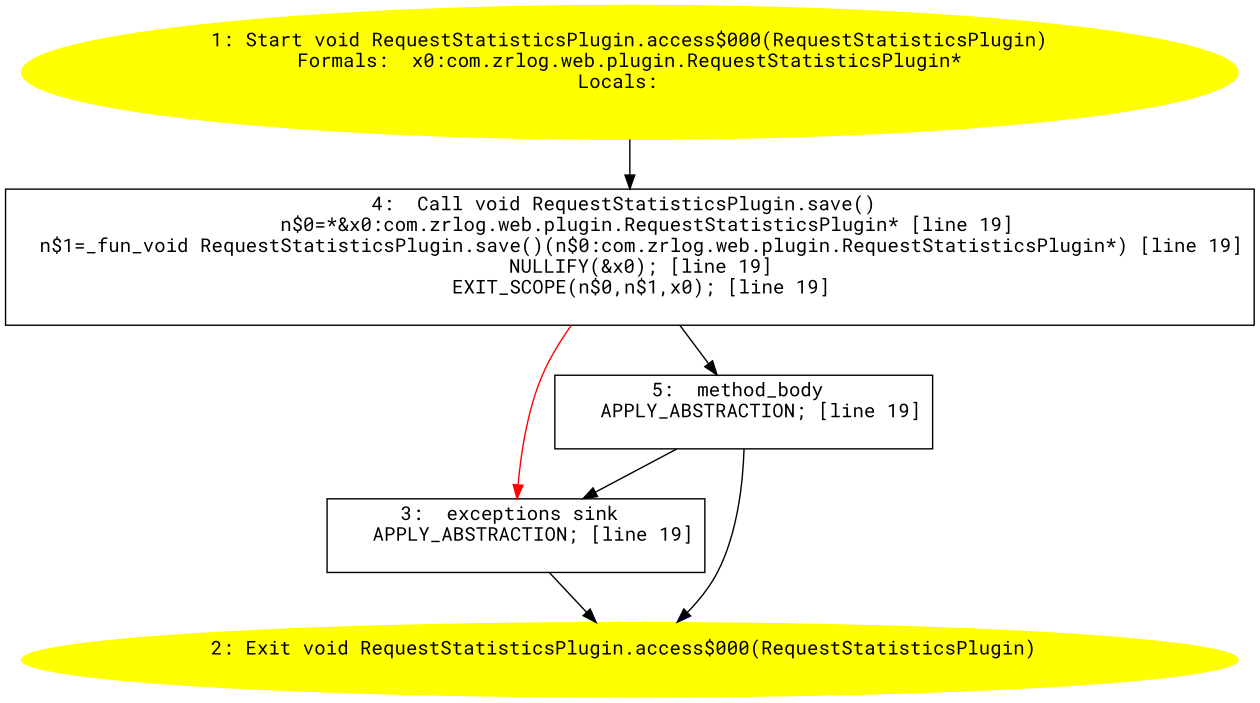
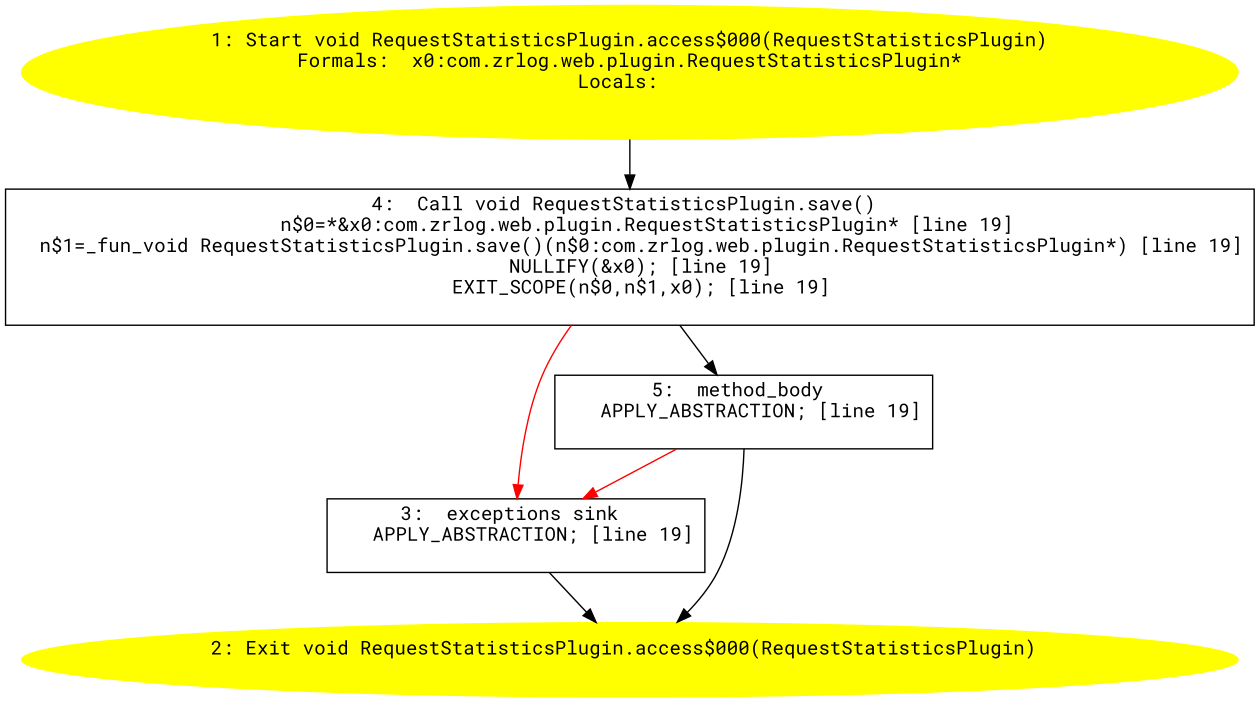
edge "5:  method_body APPLY_ABSTRACTION; [line 19]" -> "3:  exceptions sink APPLY_ABSTRACTION; [line 19]": color black -> red
